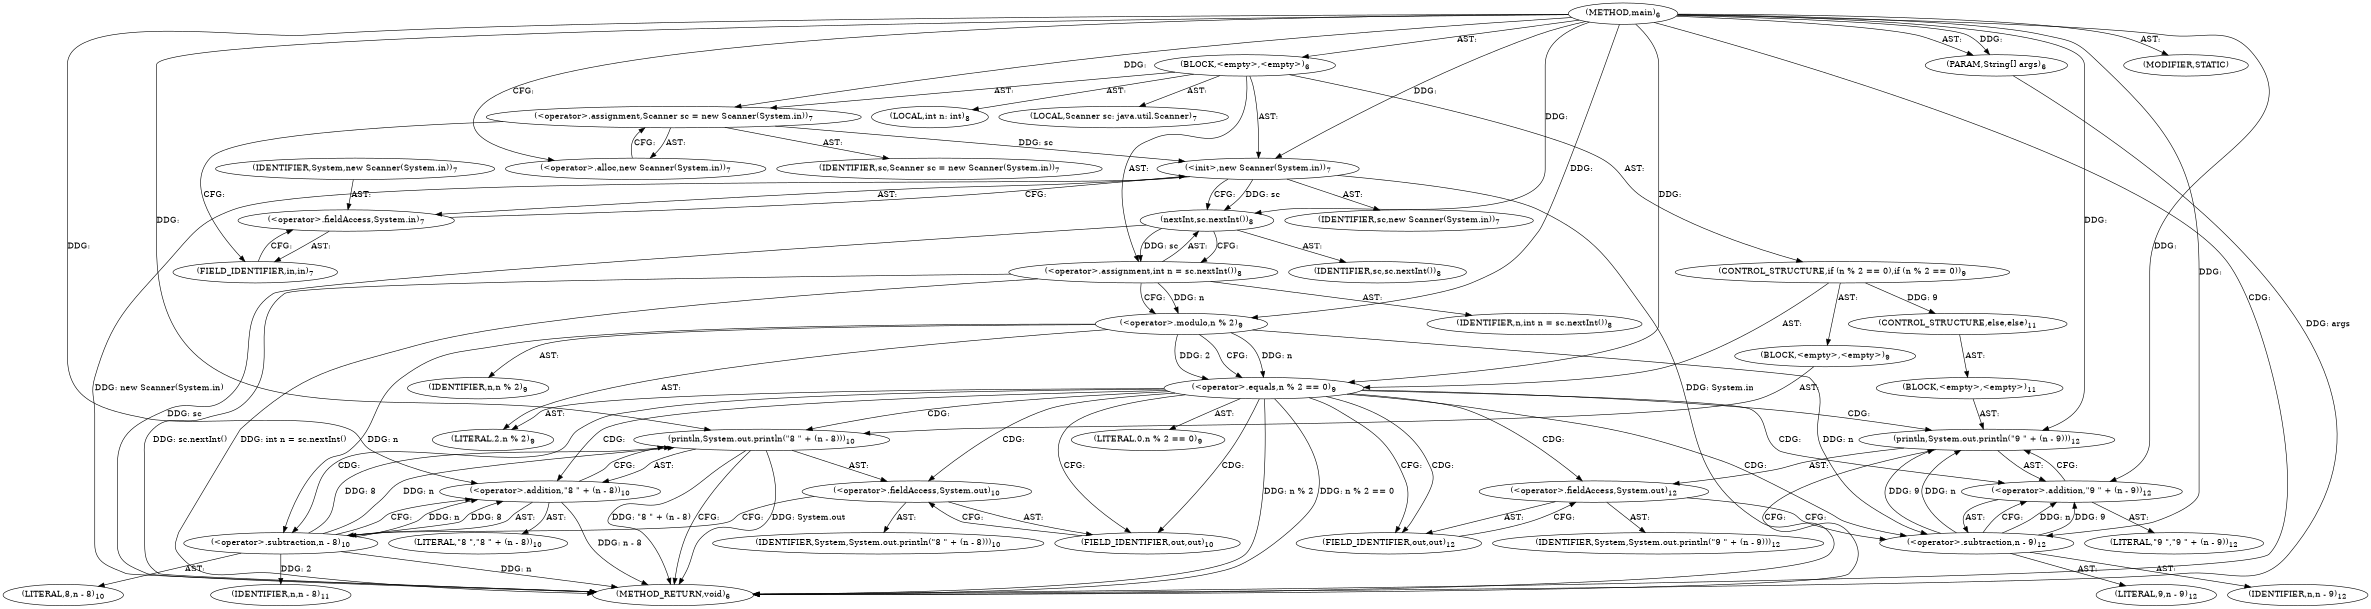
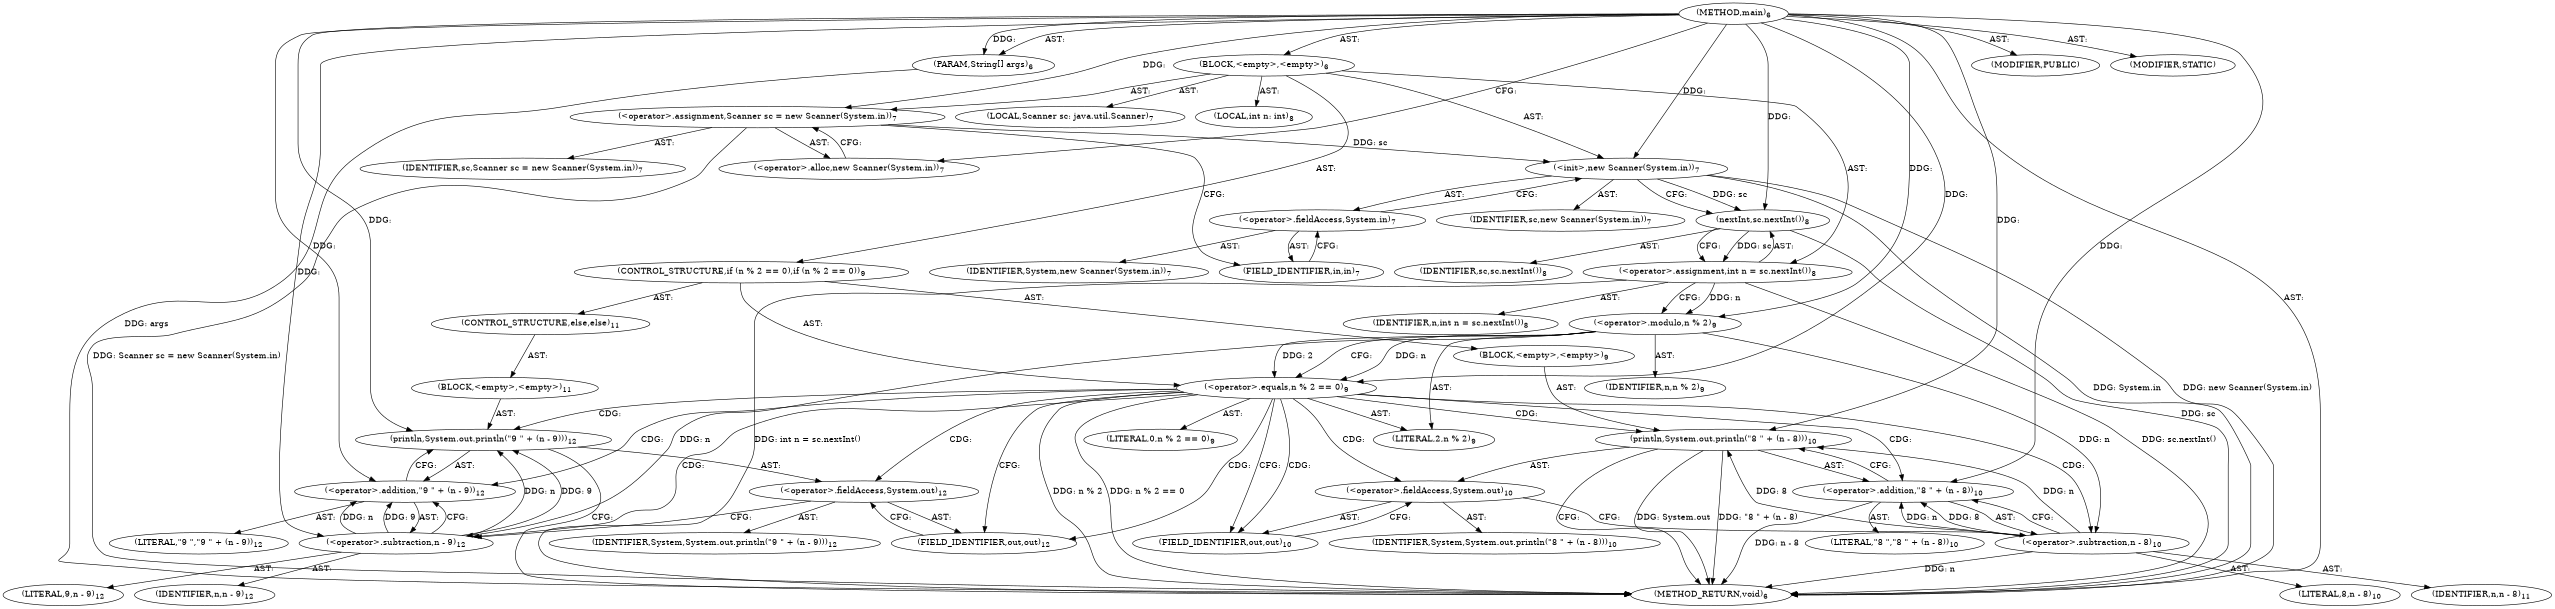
node "(MODIFIER,PUBLIC)": added
edge "(IDENTIFIER,System,new Scanner(System.in))" -> "(<operator>.fieldAccess,System.in)": reversed
edge "(CONTROL_STRUCTURE,if (n % 2 == 0),if (n % 2 == 0))" -> "(CONTROL_STRUCTURE,else,else)": label "DDG: 9" -> "AST: "
edge "(METHOD,main)" -> "(METHOD_RETURN,void)": label "CDG: " -> "AST: "
edge "(<operator>.subtraction,n - 8)" -> "(IDENTIFIER,n,n - 8)": label "DDG: 2" -> "AST: "
edge "(<operator>.assignment,Scanner sc = new Scanner(System.in))" -> "(METHOD_RETURN,void)": added, label "DDG: Scanner sc = new Scanner(System.in)"
